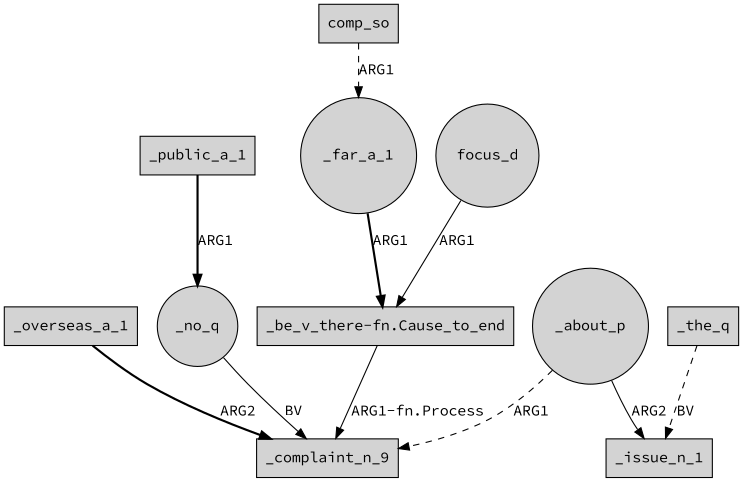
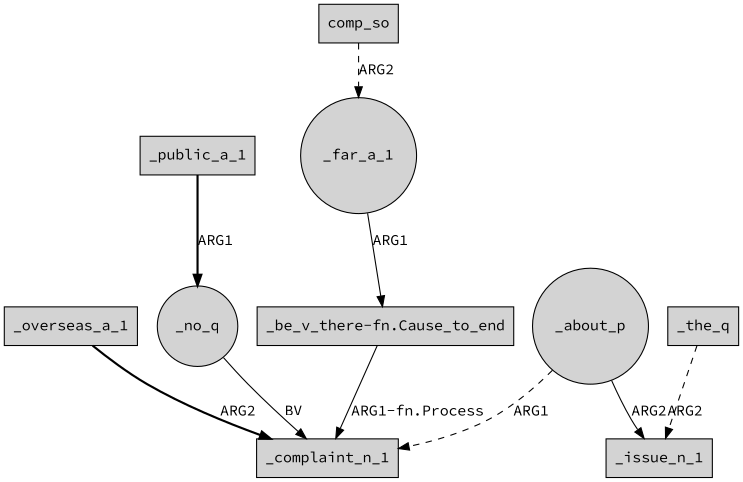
edge "comp_so" -> "_far_a_1": label "ARG1" -> "ARG2"
node "focus_d": removed
edge "_far_a_1" -> "_be_v_there-fn.Cause_to_end": style bold -> solid
edge "_the_q" -> "_issue_n_1": label "BV" -> "ARG2"
node "_complaint_n_9": label "_complaint_n_9" -> "_complaint_n_1"
